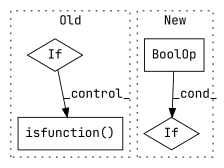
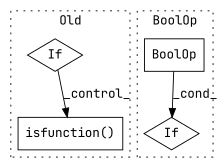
cluster "New": label "New" -> "BoolOp"
